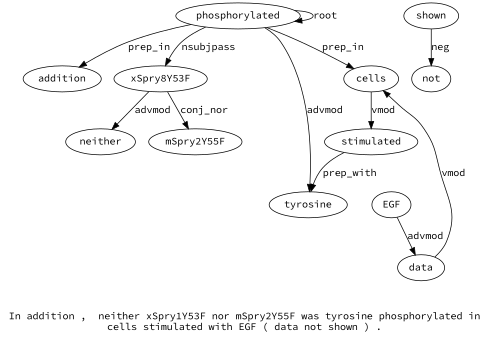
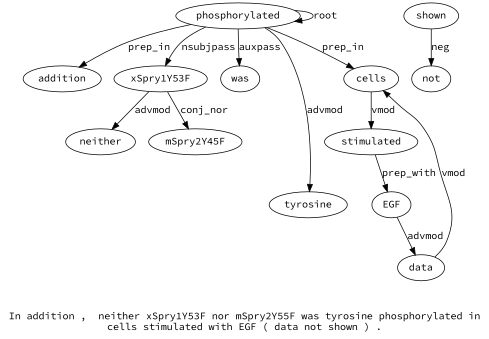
node "xSpry8Y53F": label "xSpry8Y53F" -> "xSpry1Y53F"
node "was": added
node "mSpry2Y55F": label "mSpry2Y55F" -> "mSpry2Y45F"
edge "stimulated" -> "tyrosine": now "stimulated" -> "EGF"
